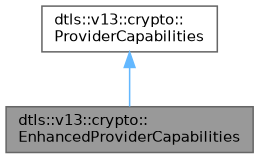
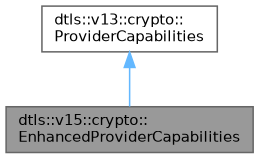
node "dtls::v13::crypto:: EnhancedProviderCapabilities": label "dtls::v13::crypto:: EnhancedProviderCapabilities" -> "dtls::v15::crypto:: EnhancedProviderCapabilities"
